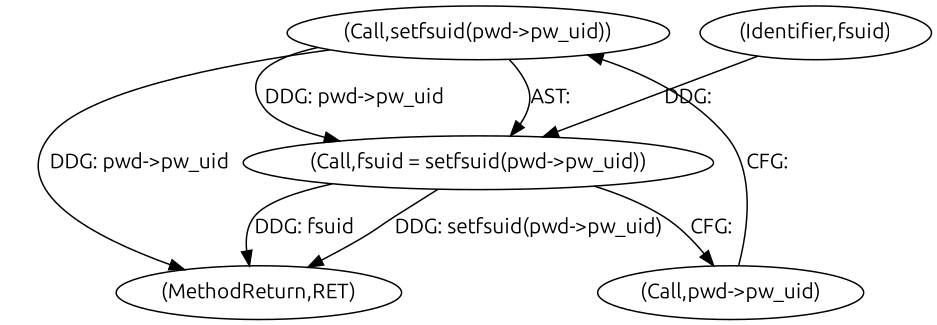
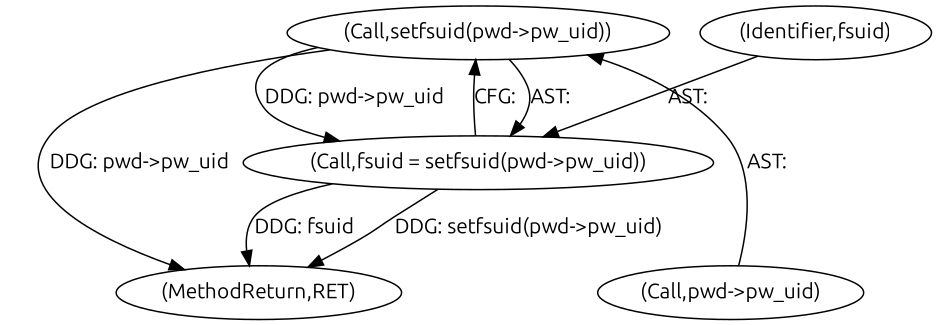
edge "(Identifier,fsuid)" -> "(Call,fsuid = setfsuid(pwd->pw_uid))": label "DDG: " -> "AST: "
edge "(Call,pwd->pw_uid)" -> "(Call,setfsuid(pwd->pw_uid))": label "CFG: " -> "AST: "
edge "(Call,fsuid = setfsuid(pwd->pw_uid))" -> "(Call,pwd->pw_uid)": now "(Call,fsuid = setfsuid(pwd->pw_uid))" -> "(Call,setfsuid(pwd->pw_uid))"
